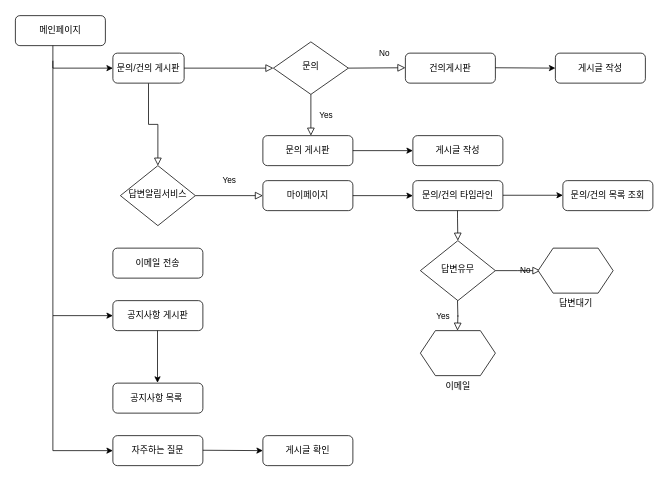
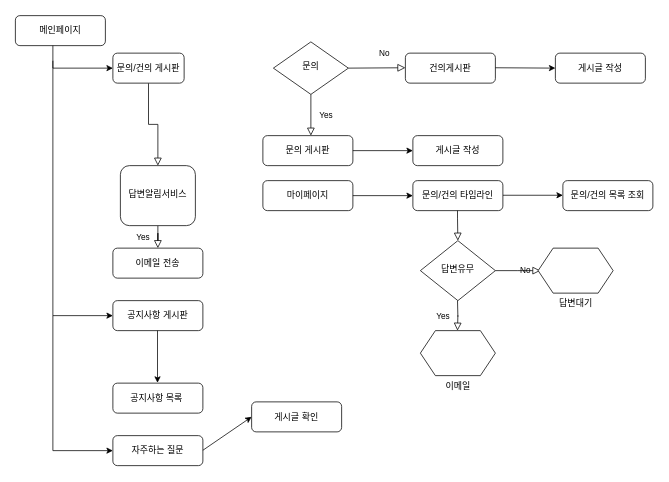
edge "문의/건의 게시판" -> "문의": removed
node "답변알림서비스": shape diamond -> rounded rectangle
edge "답변알림서비스" -> "마이페이지": now "답변알림서비스" -> "이메일 전송"
node "게시글 확인": moved (308, 450) -> (297, 417)
